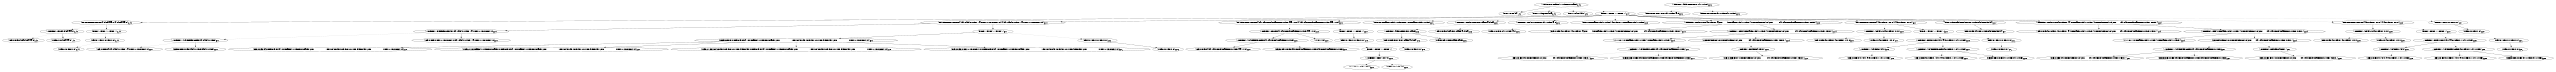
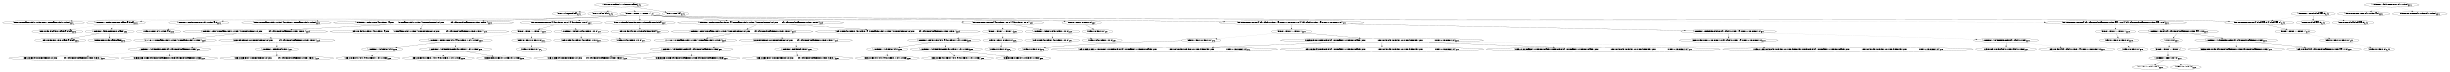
edge "(CONTROL_STRUCTURE,if (diroff == 0),if (diroff == 0))" -> "(<operator>.equals,diroff == 0)": reversed
